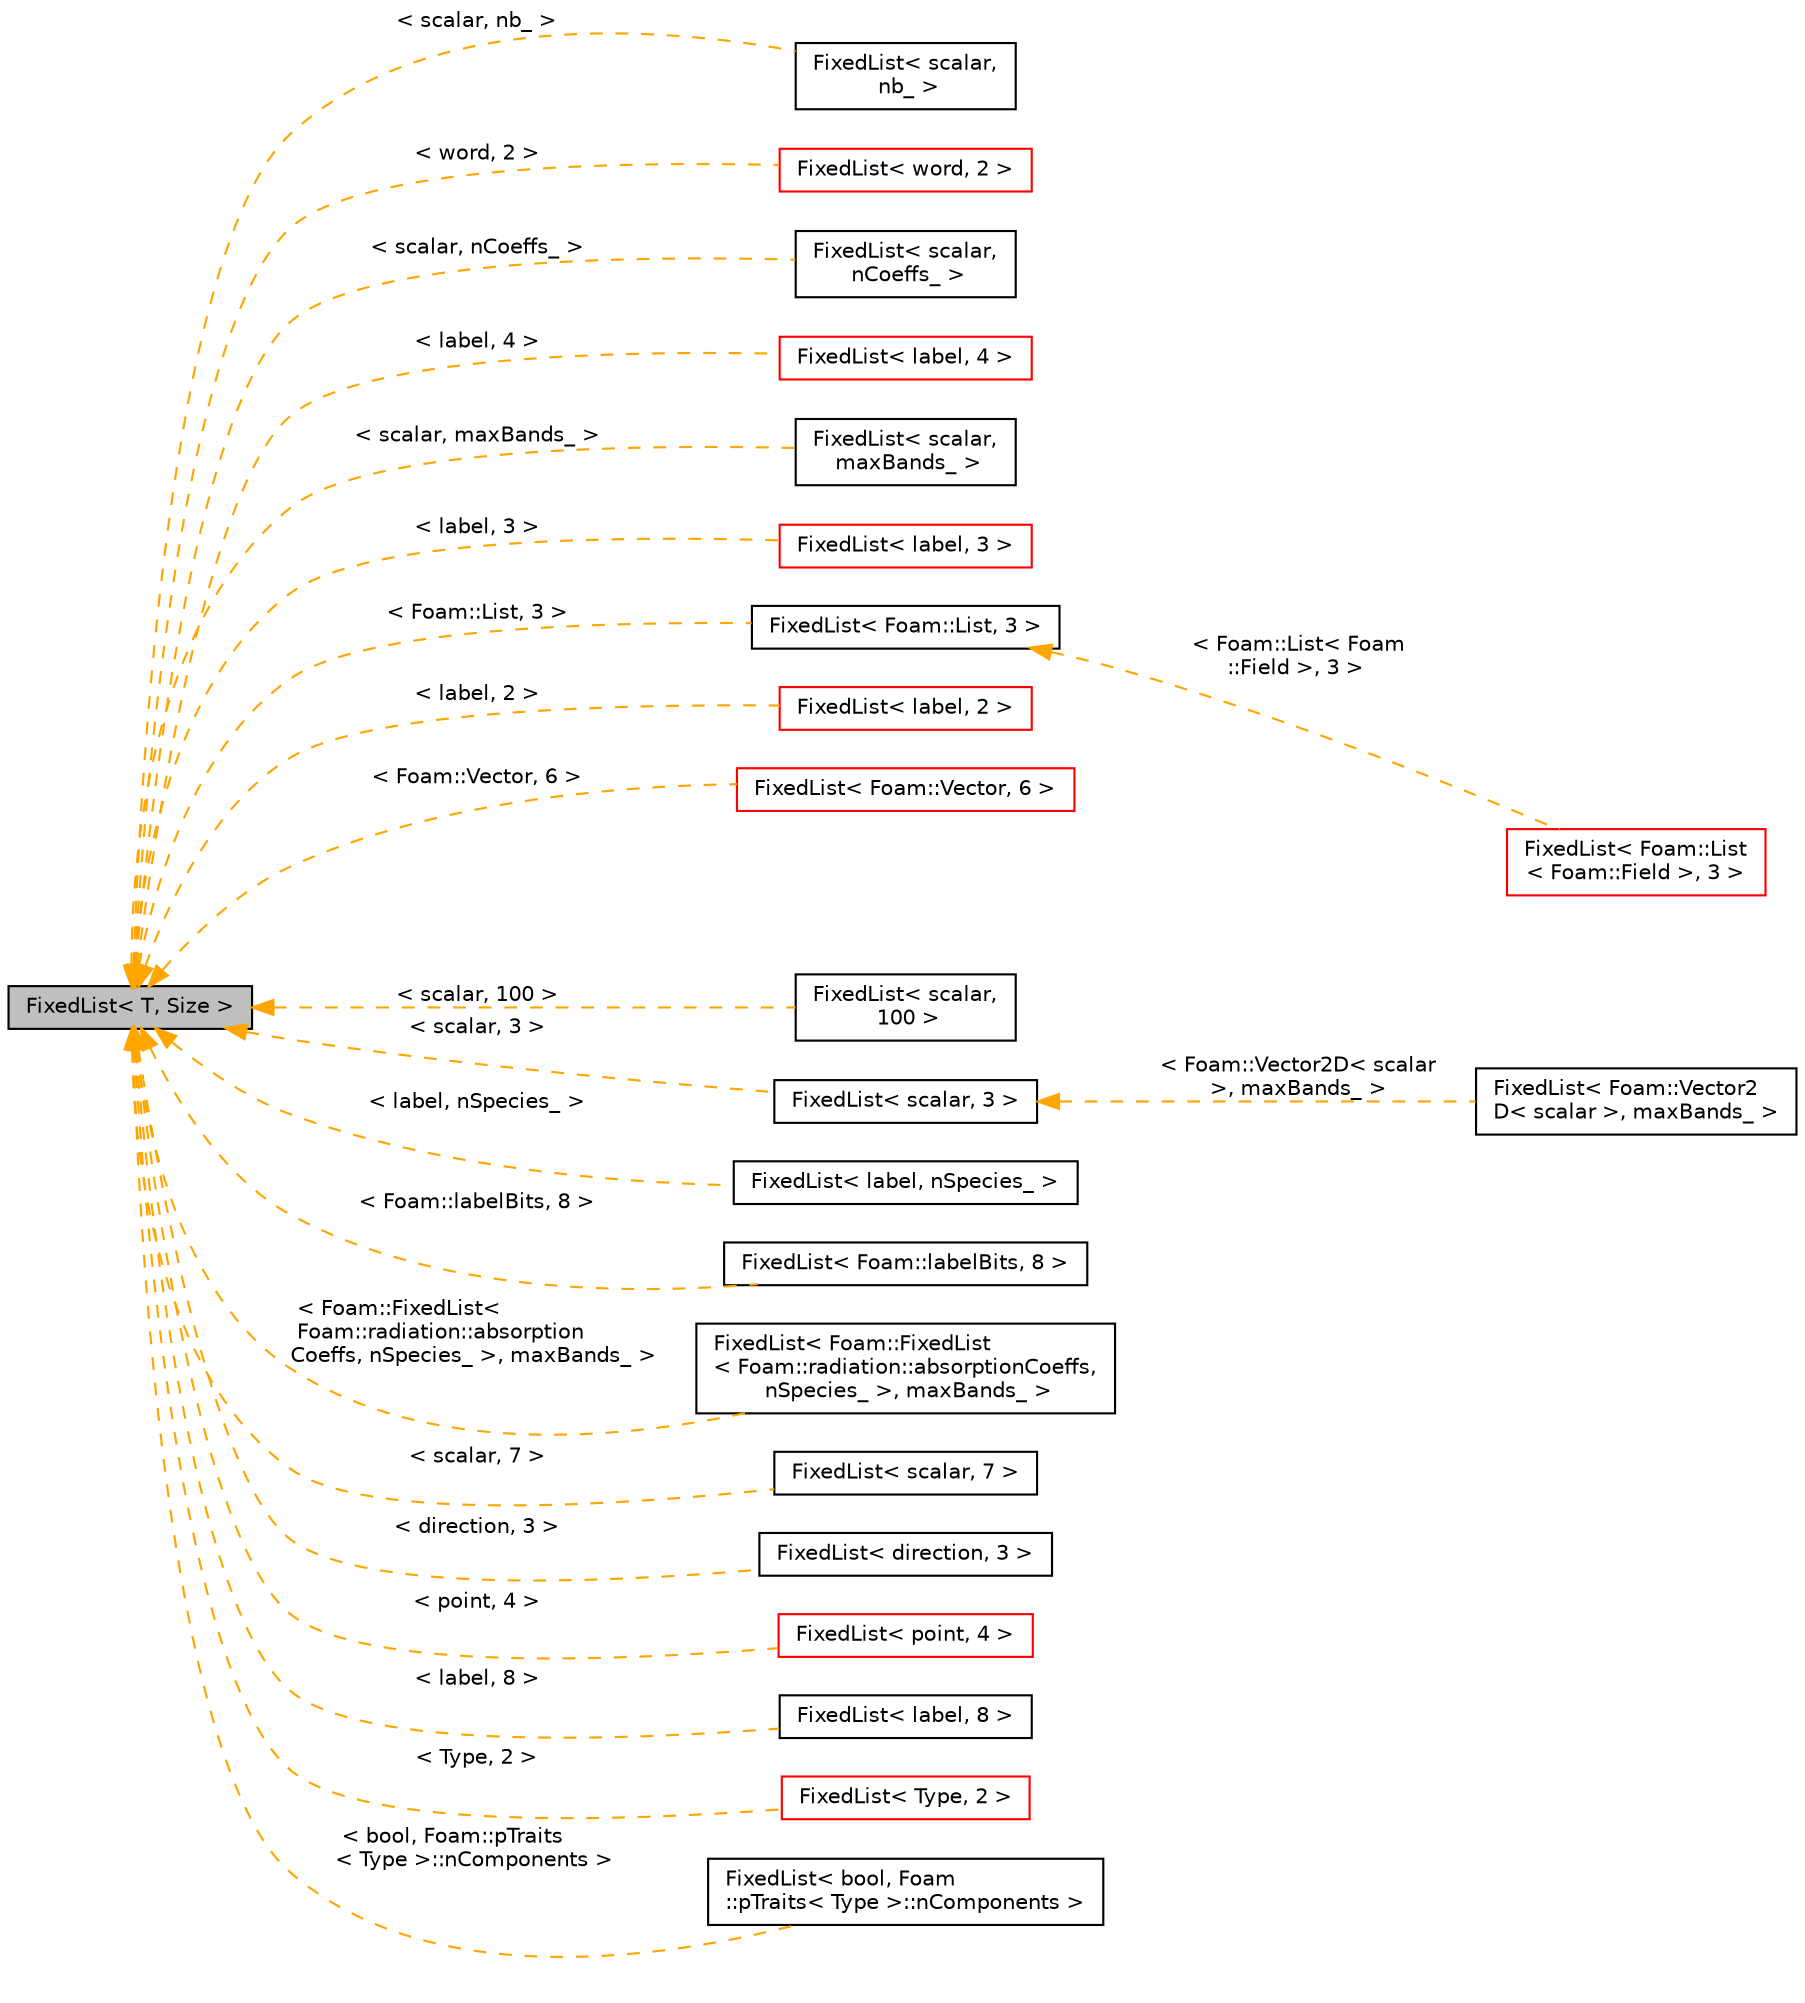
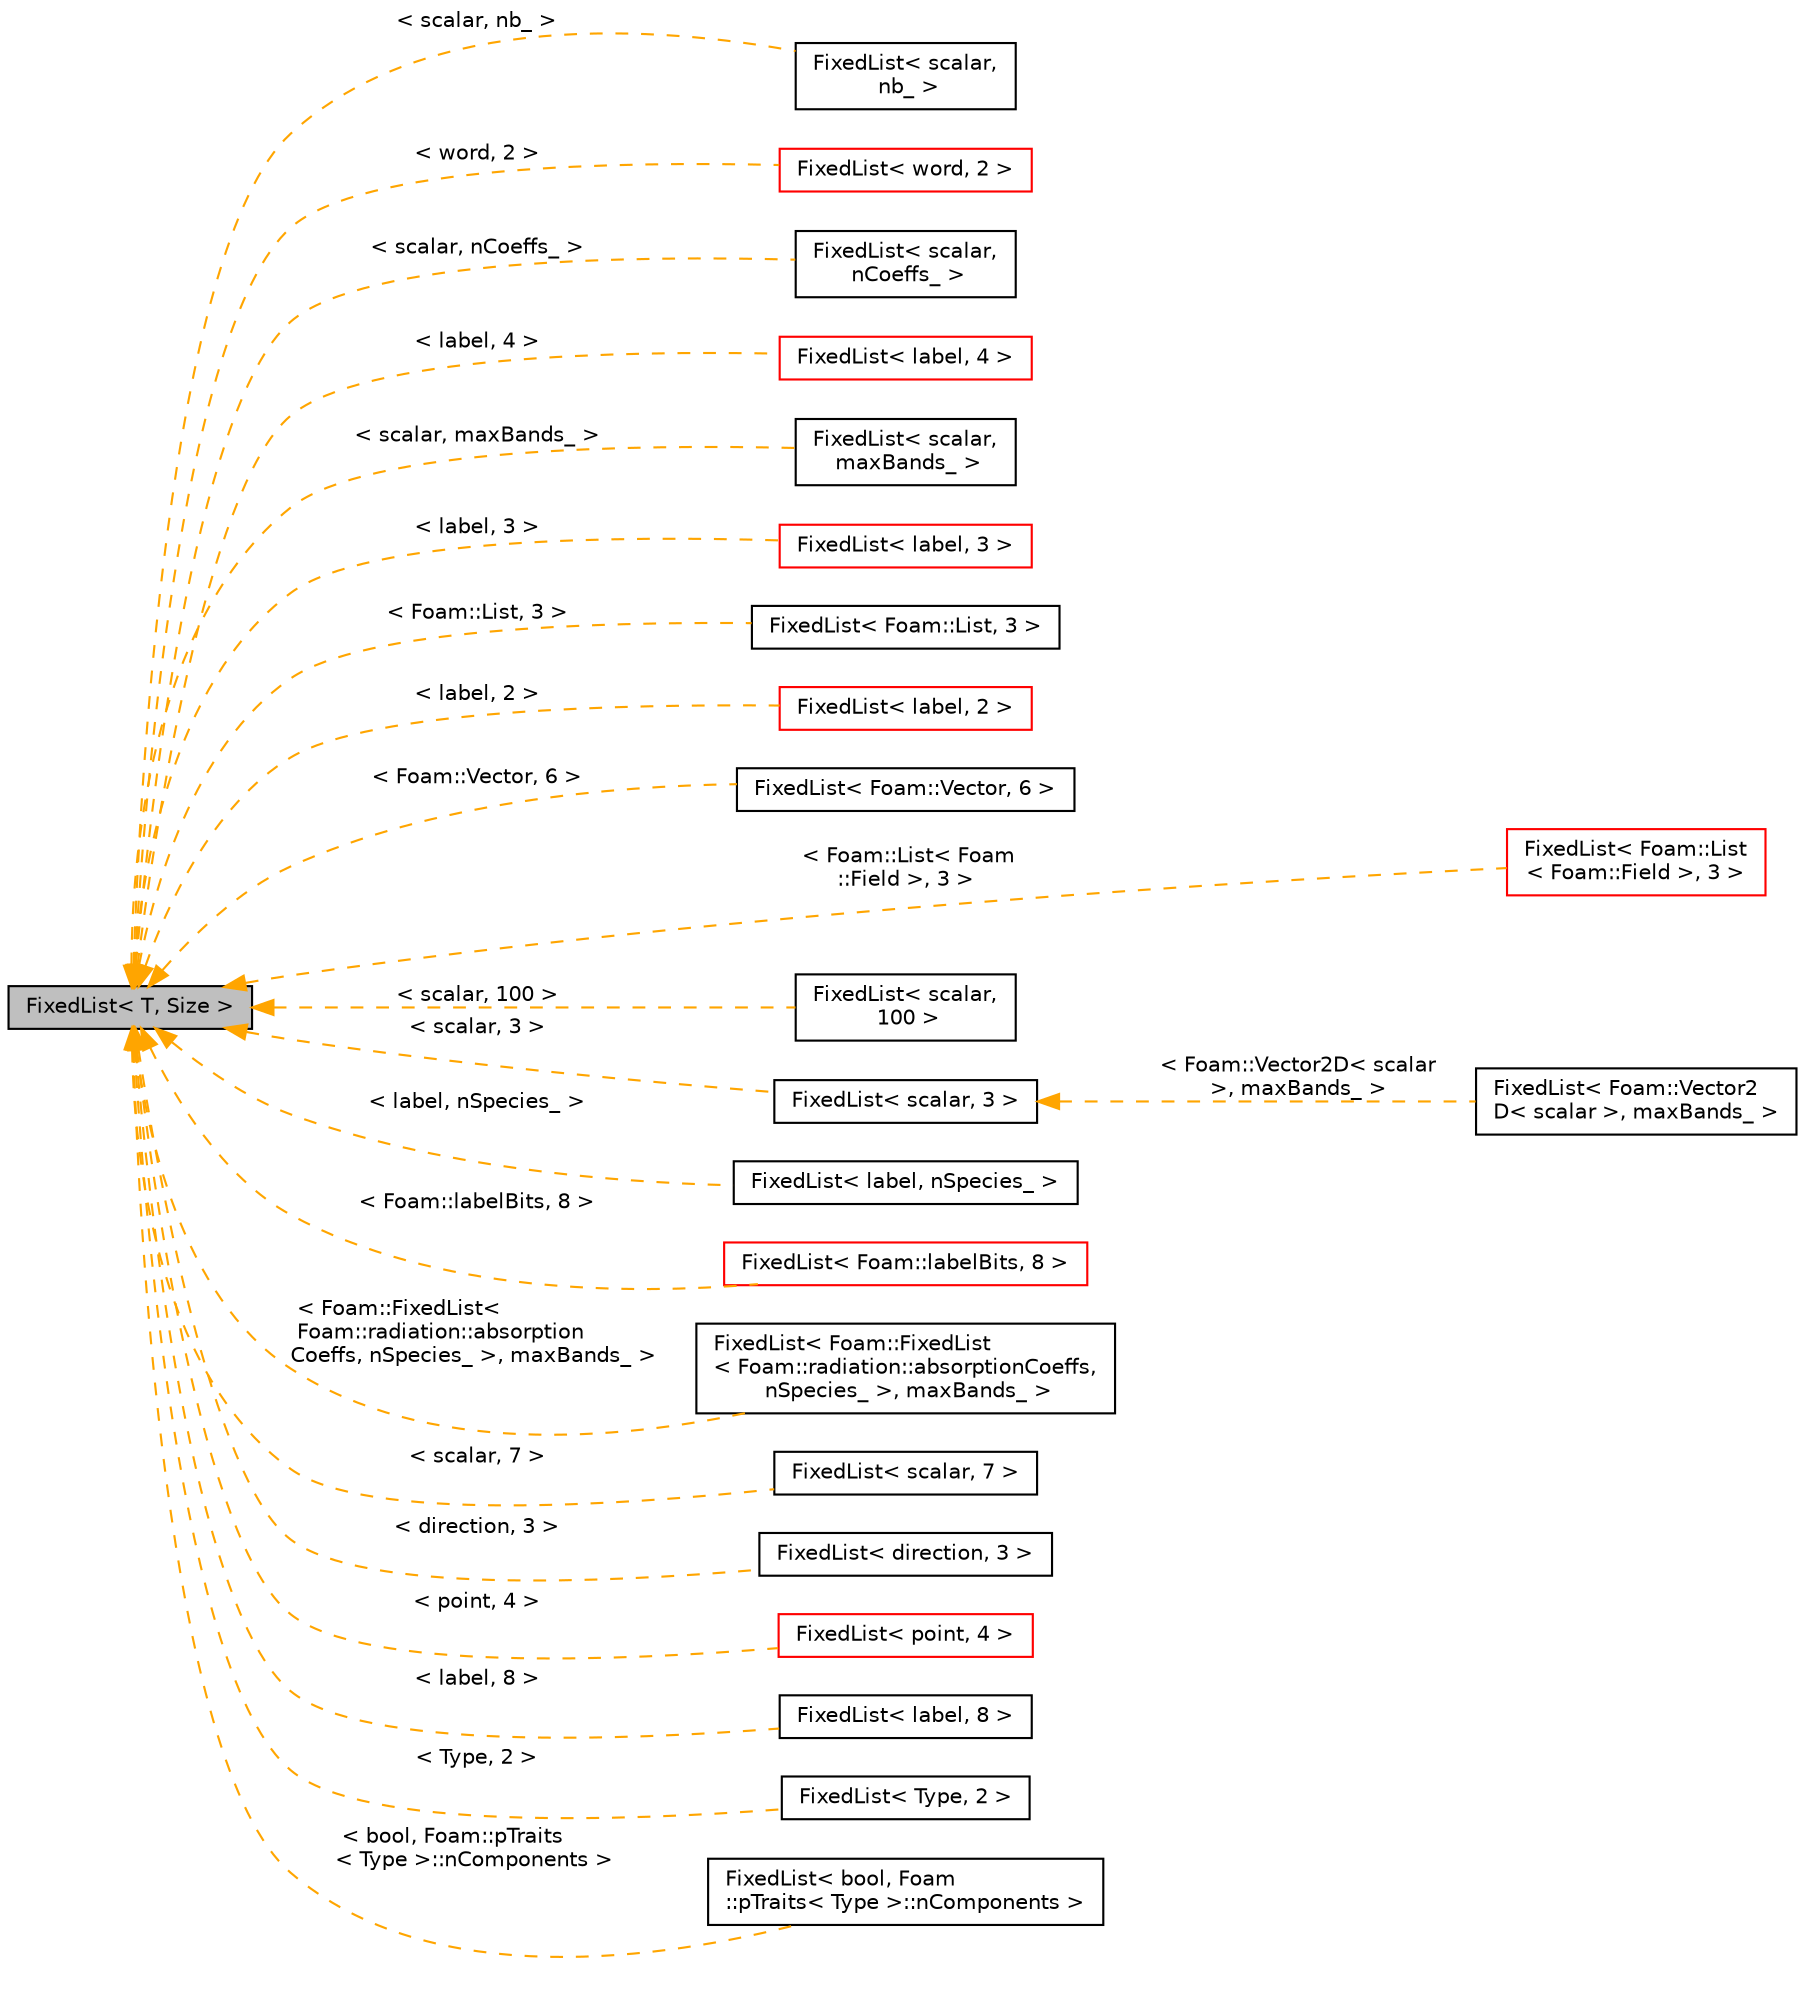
edge "FixedList< Foam::List < Foam::Field >, 3 >" -> "FixedList< Foam::List, 3 >": now "FixedList< Foam::List < Foam::Field >, 3 >" -> "FixedList< T, Size >"
node "FixedList< Foam::Vector, 6 >": color red -> black
node "FixedList< Foam::labelBits, 8 >": color black -> red
node "FixedList< Type, 2 >": color red -> black
